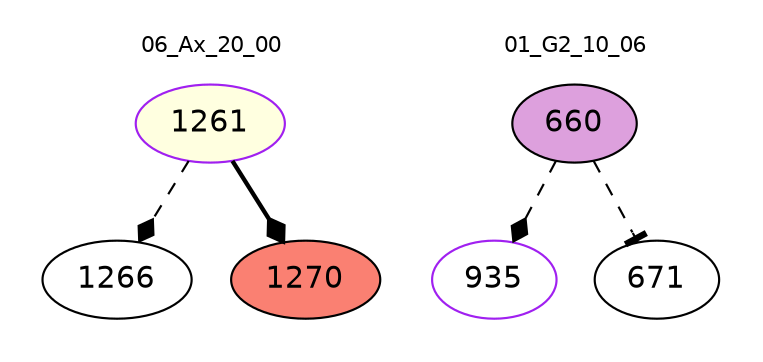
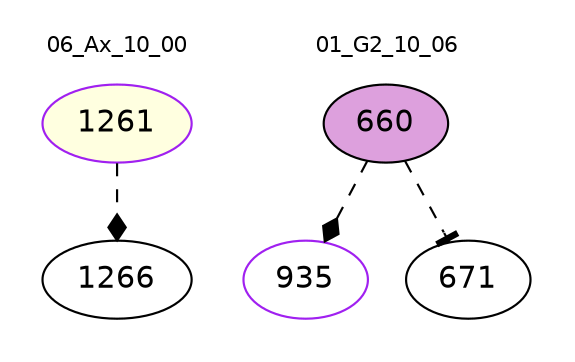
cluster "06_Ax_20_00": label "06_Ax_20_00" -> "06_Ax_10_00"
node "1270": removed
